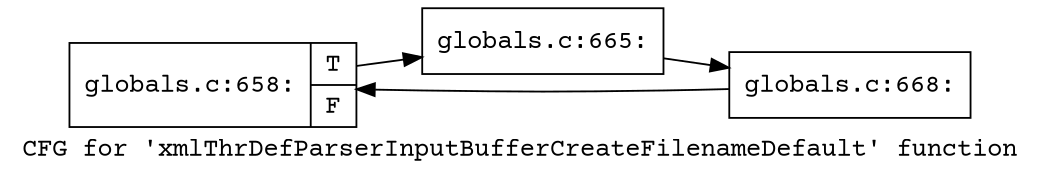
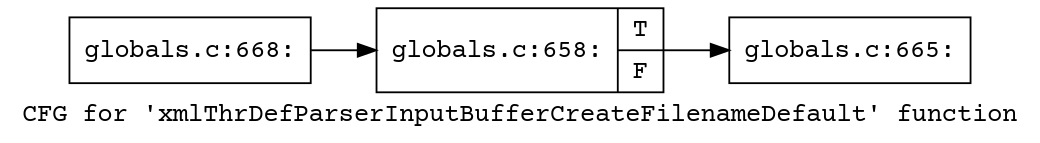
edge "globals.c:665:" -> "globals.c:668:": removed
